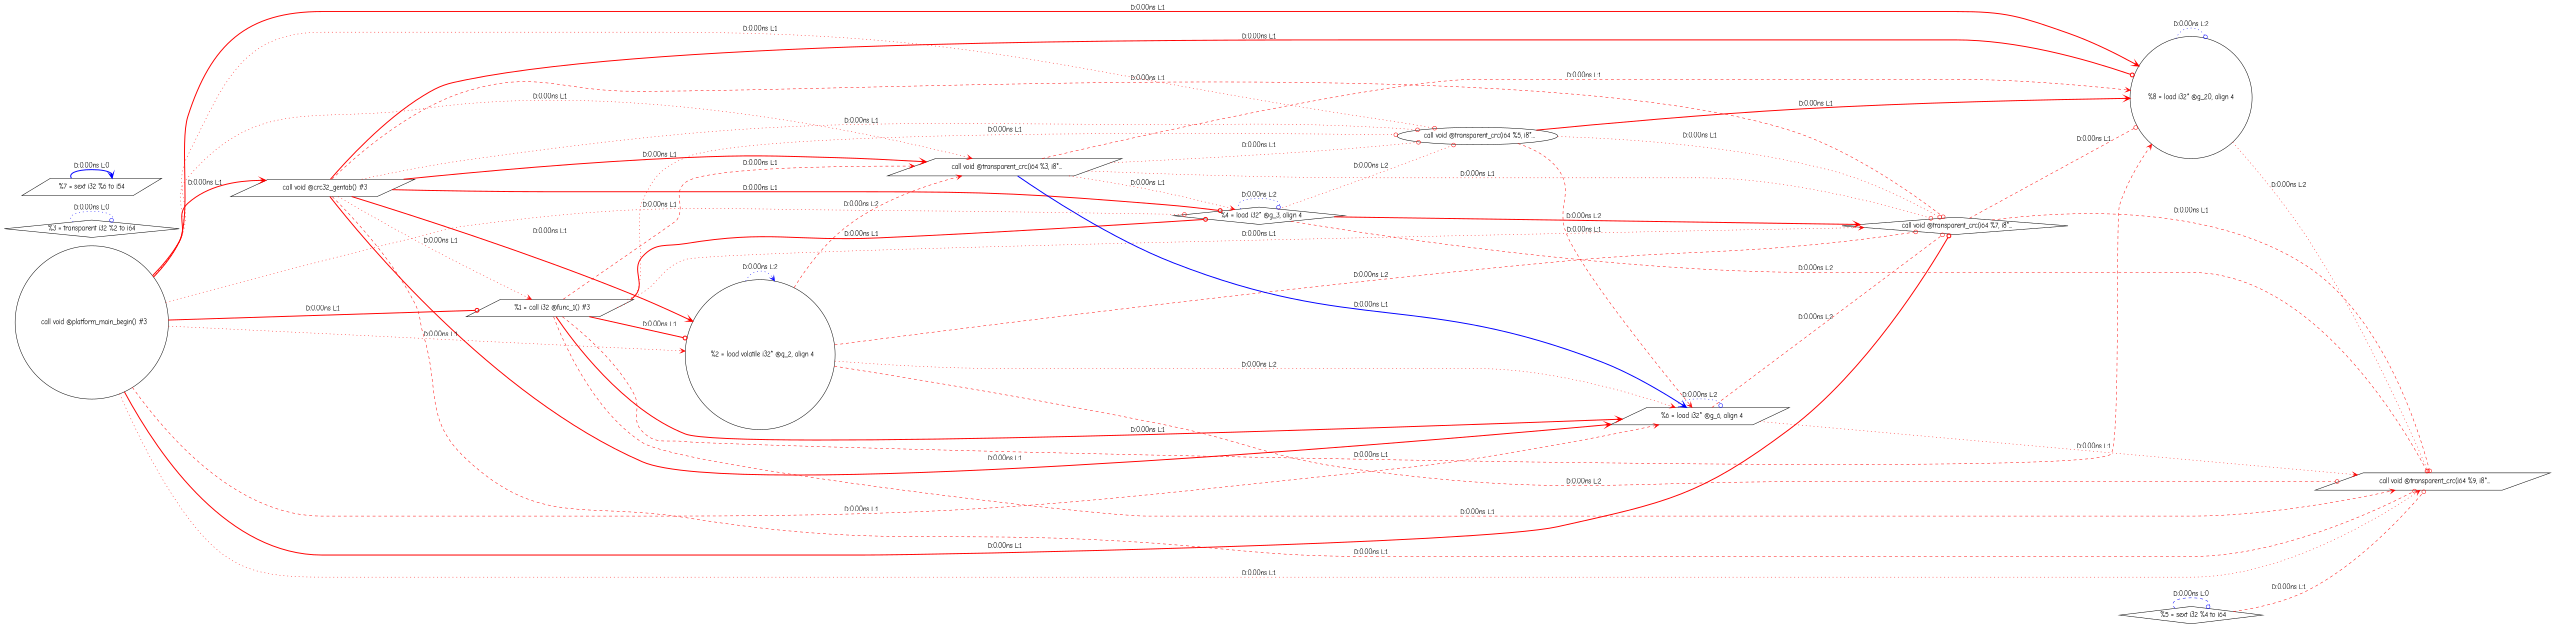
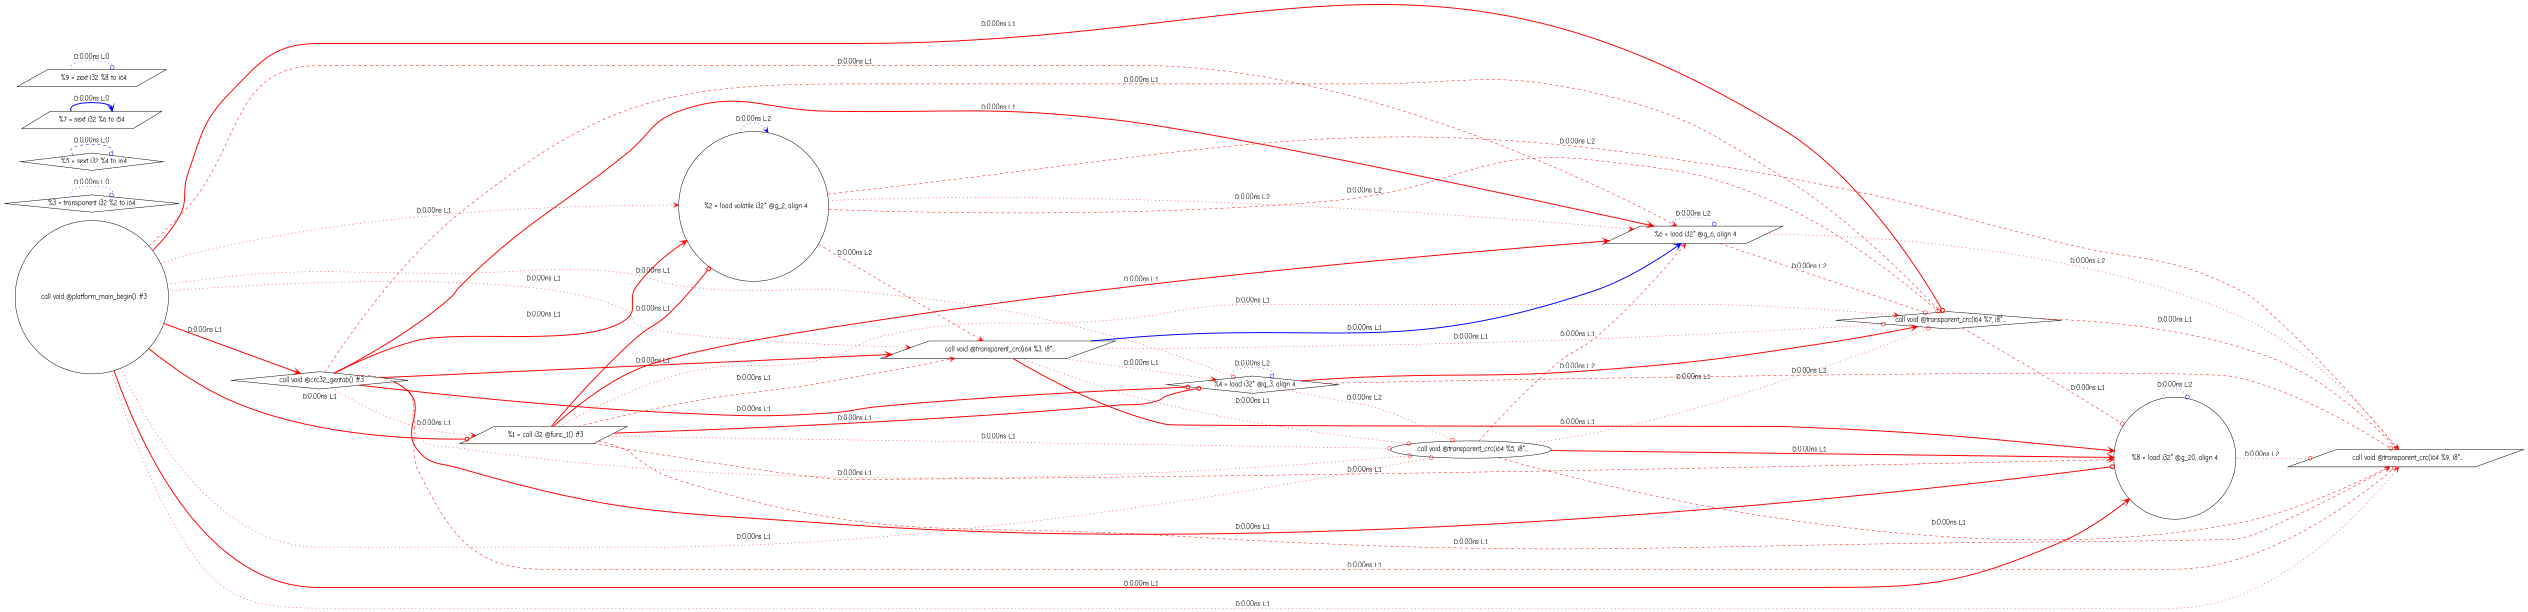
node "%9 = zext i32 %8 to i64": added
edge "call void @transparent_crc(i64 %3, i8*..." -> "%8 = load i32* @g_20, align 4": style dashed -> bold
node "call void @crc32_gentab() #3": shape parallelogram -> diamond
edge "%6 = load i32* @g_6, align 4" -> "call void @transparent_crc(i64 %9, i8*...": label "D:0.00ns L:1" -> "D:0.00ns L:2"
edge "%5 = sext i32 %4 to i64" -> "call void @transparent_crc(i64 %9, i8*...": now "call void @transparent_crc(i64 %5, i8*..." -> "call void @transparent_crc(i64 %9, i8*..."
